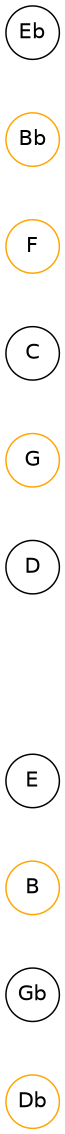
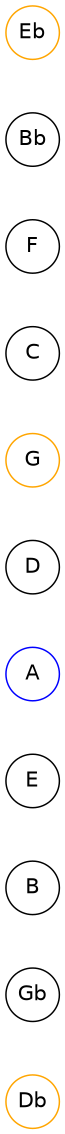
node "Eb": color black -> orange
node "Bb": color orange -> black
node "F": color orange -> black
node "A": added
node "B": color orange -> black
